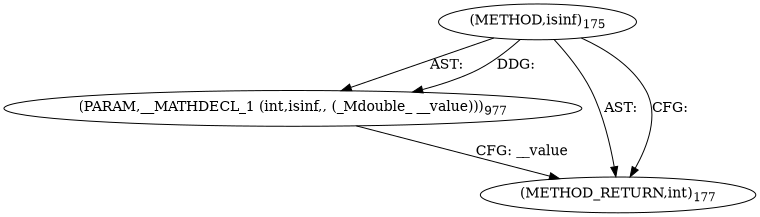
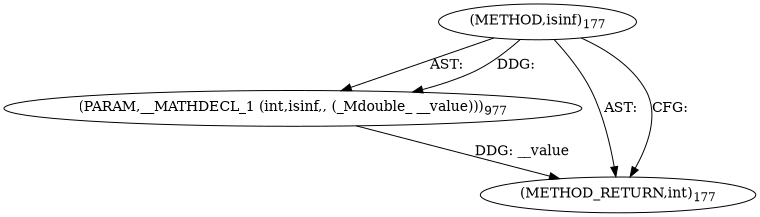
node "(METHOD,isinf)": text "175" -> "177"
edge "(PARAM,__MATHDECL_1 (int,isinf,, (_Mdouble_ __value)))" -> "(METHOD_RETURN,int)": label "CFG: __value" -> "DDG: __value"
